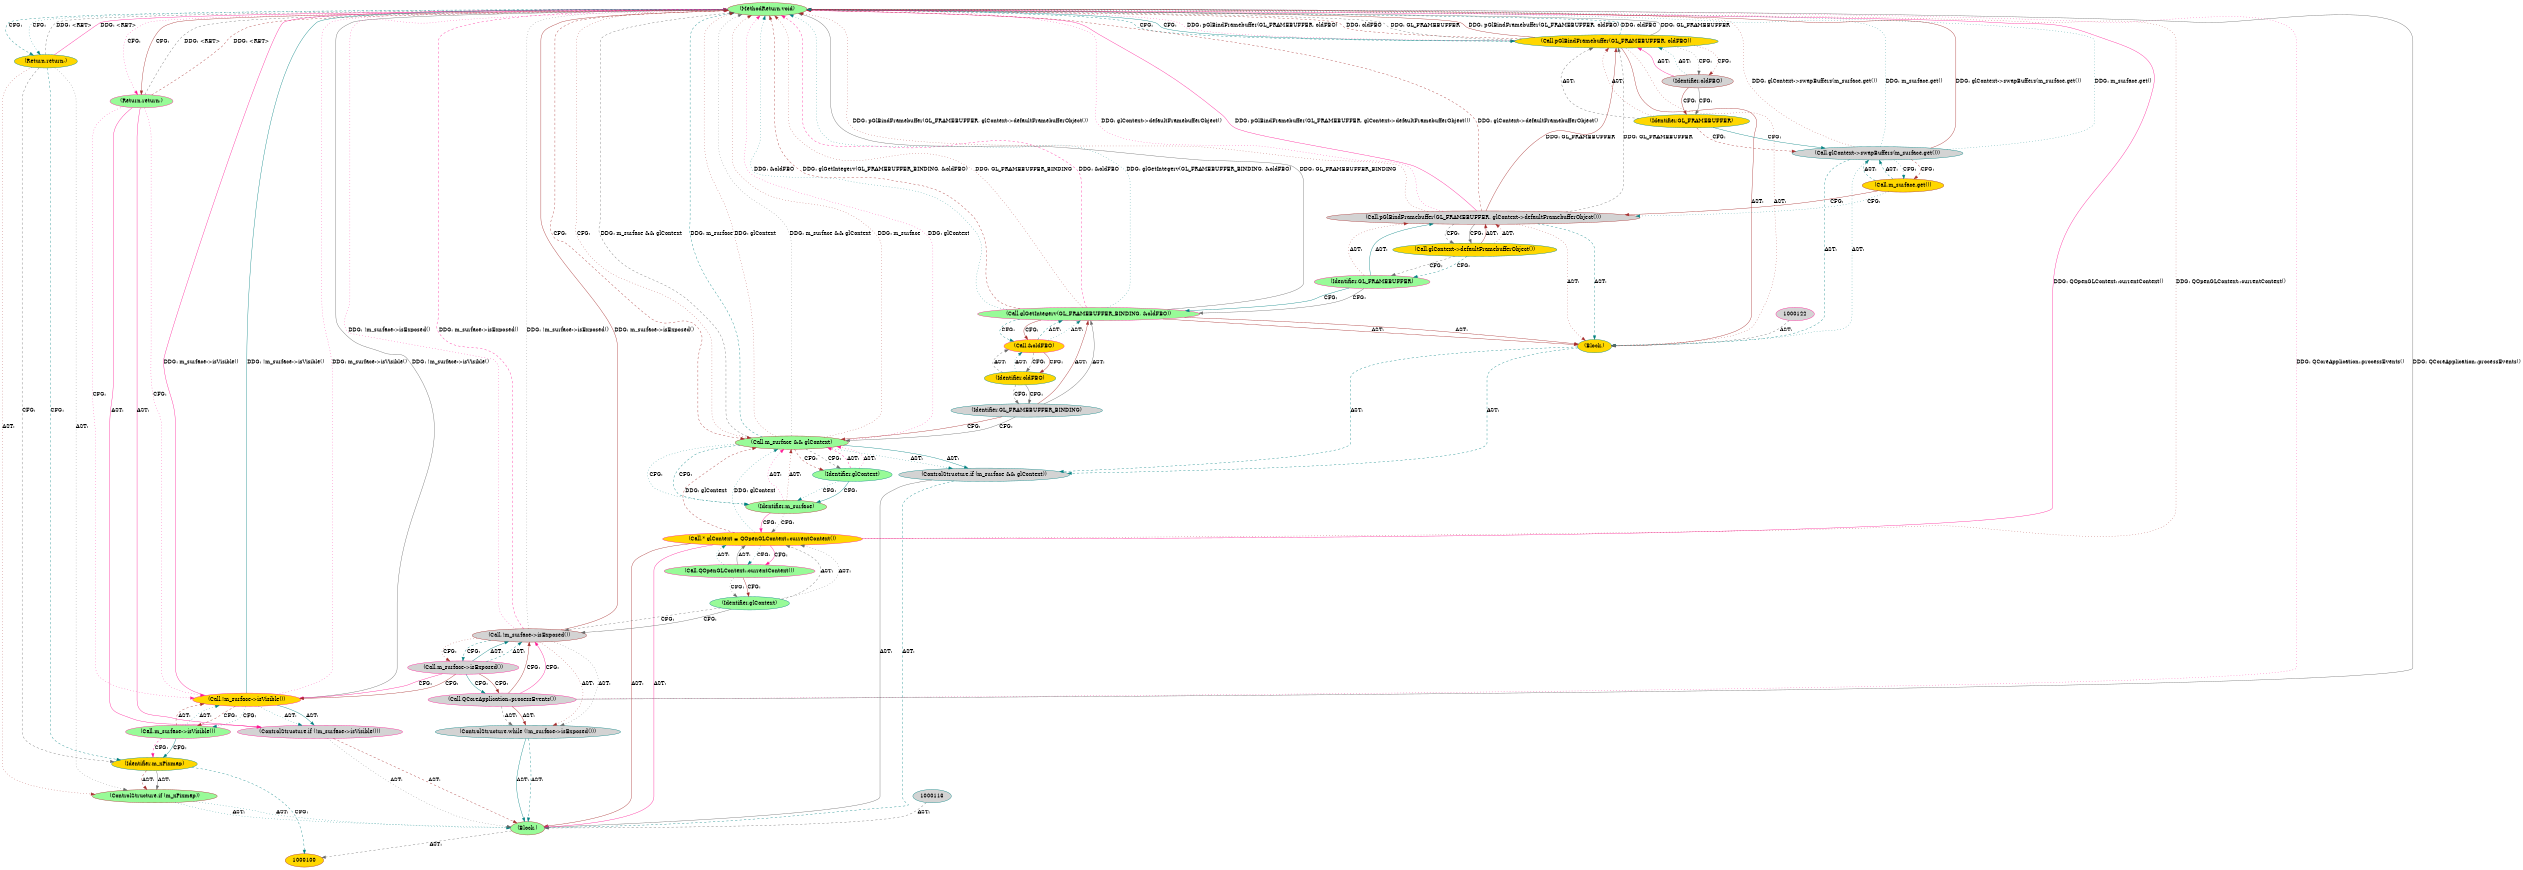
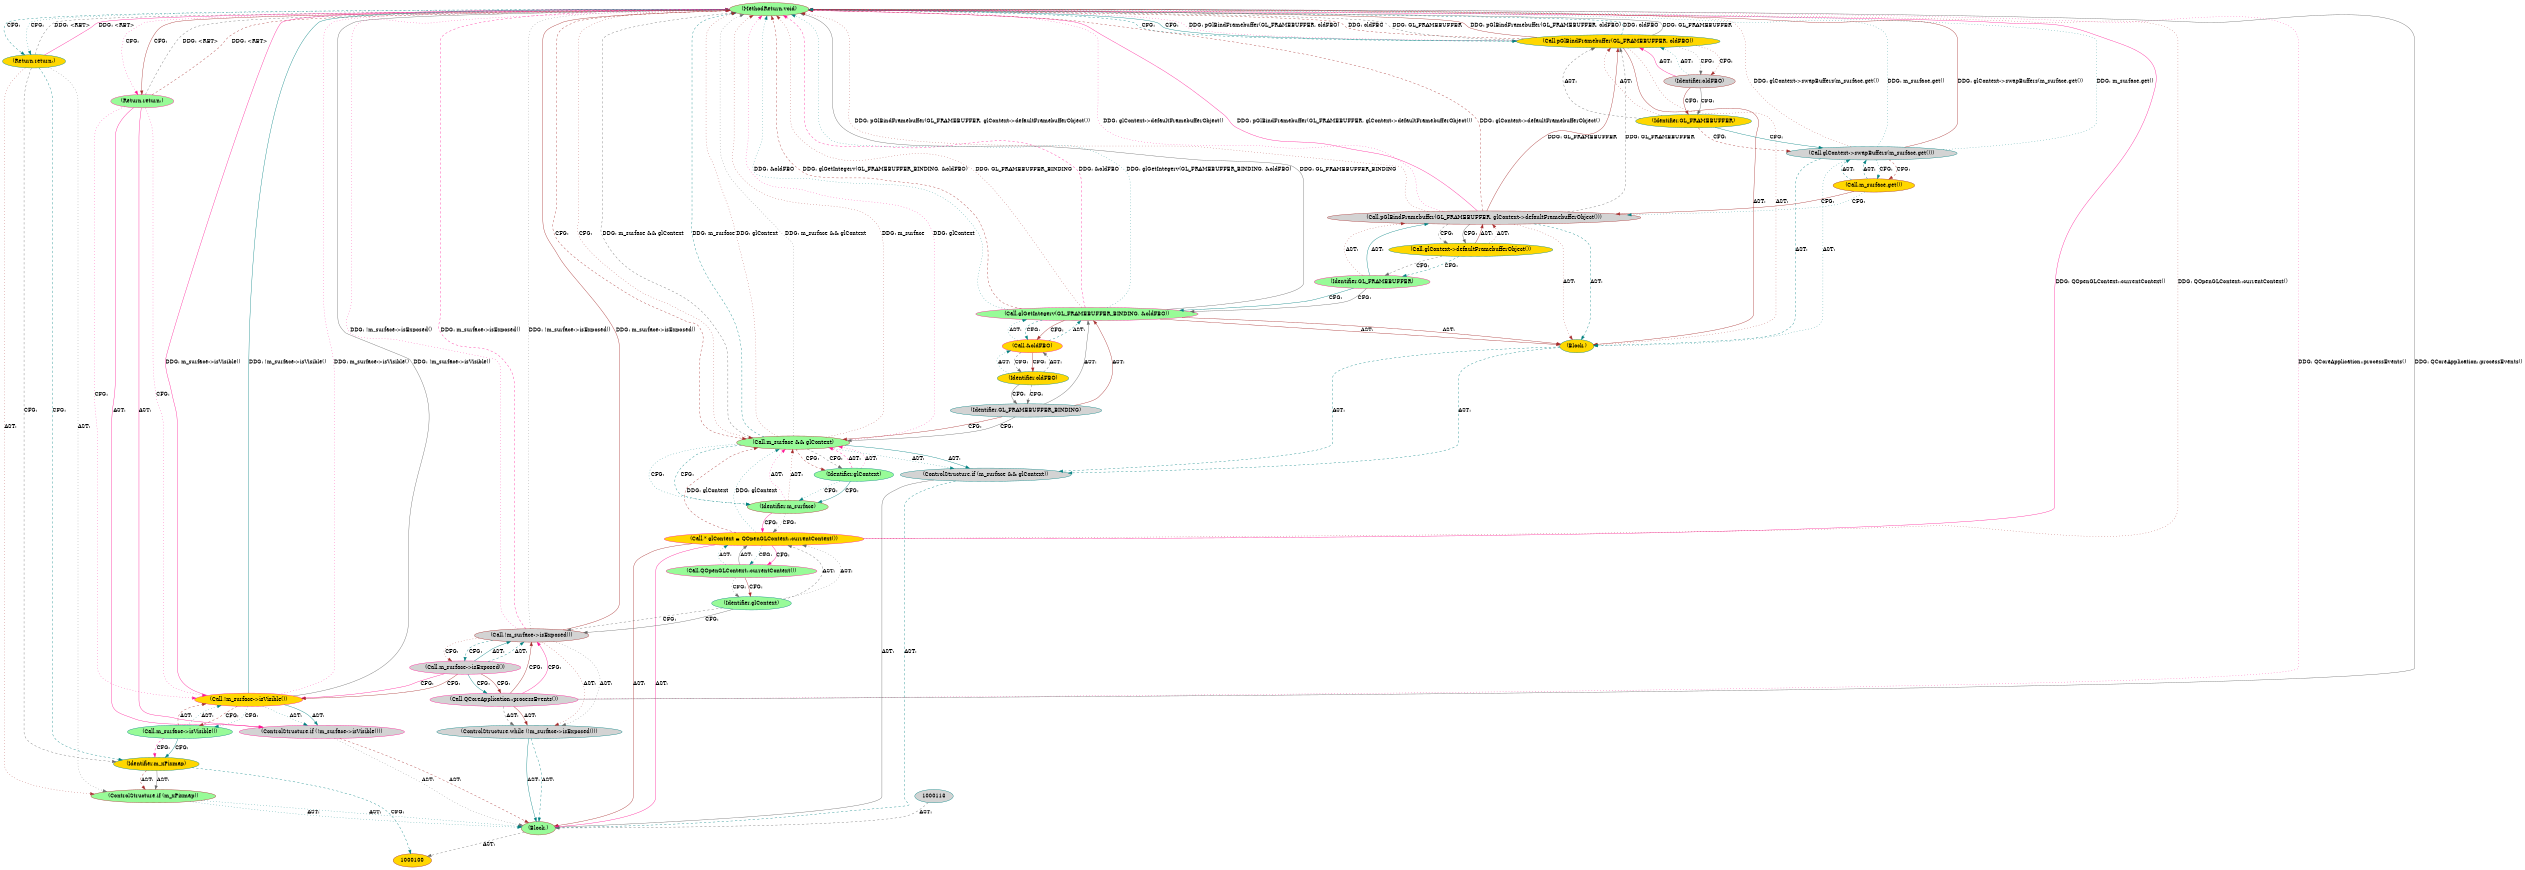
node "1000122": removed
node "(Call,m_surface->isVisible())": color deeppink -> teal
